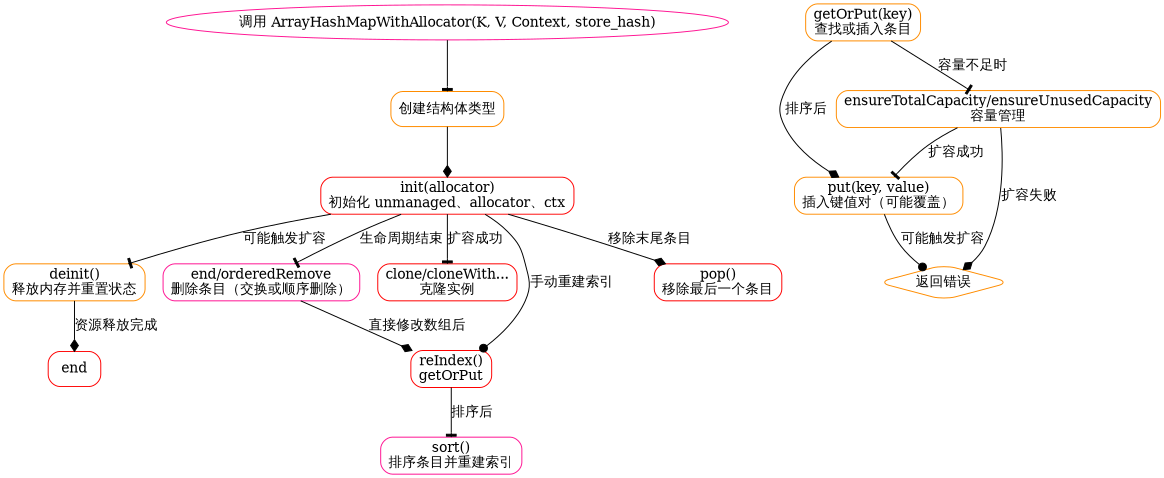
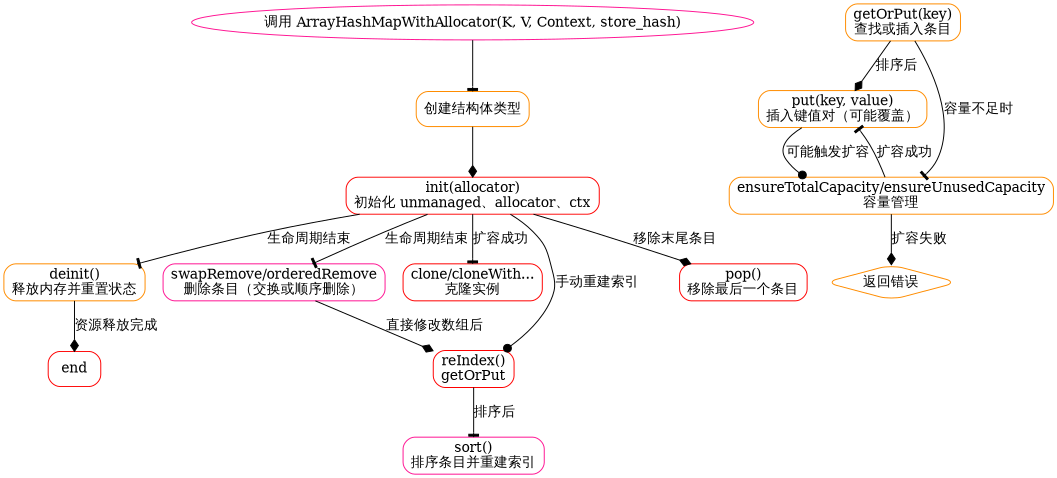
edge "init(allocator) 初始化 unmanaged、allocator、ctx" -> "deinit() 释放内存并重置状态": label "可能触发扩容" -> "生命周期结束"
edge "put(key, value) 插入键值对（可能覆盖）" -> "返回错误": now "put(key, value) 插入键值对（可能覆盖）" -> "ensureTotalCapacity/ensureUnusedCapacity 容量管理"
node "end/orderedRemove 删除条目（交换或顺序删除）": label "end/orderedRemove 删除条目（交换或顺序删除）" -> "swapRemove/orderedRemove 删除条目（交换或顺序删除）"
